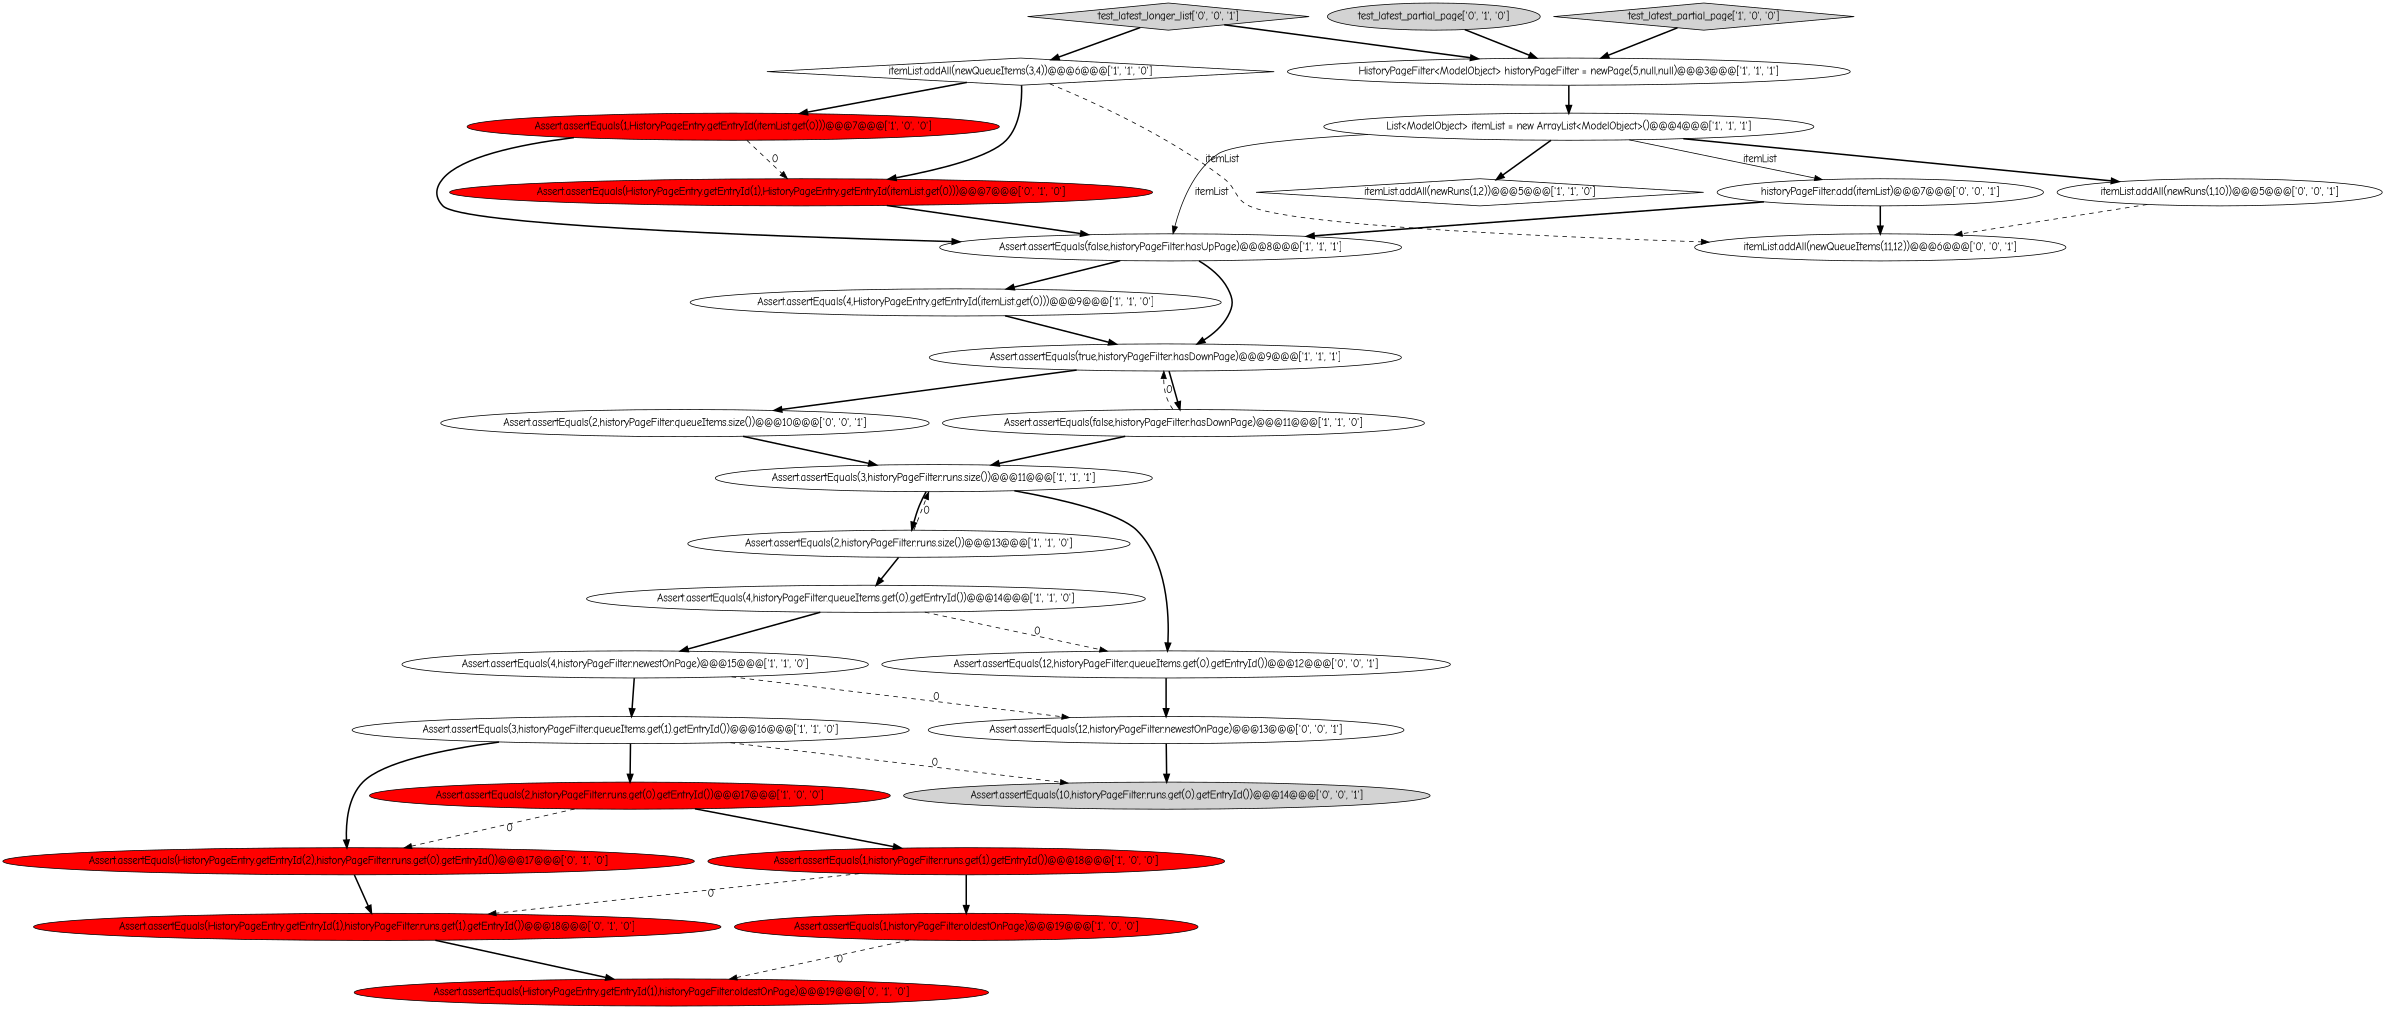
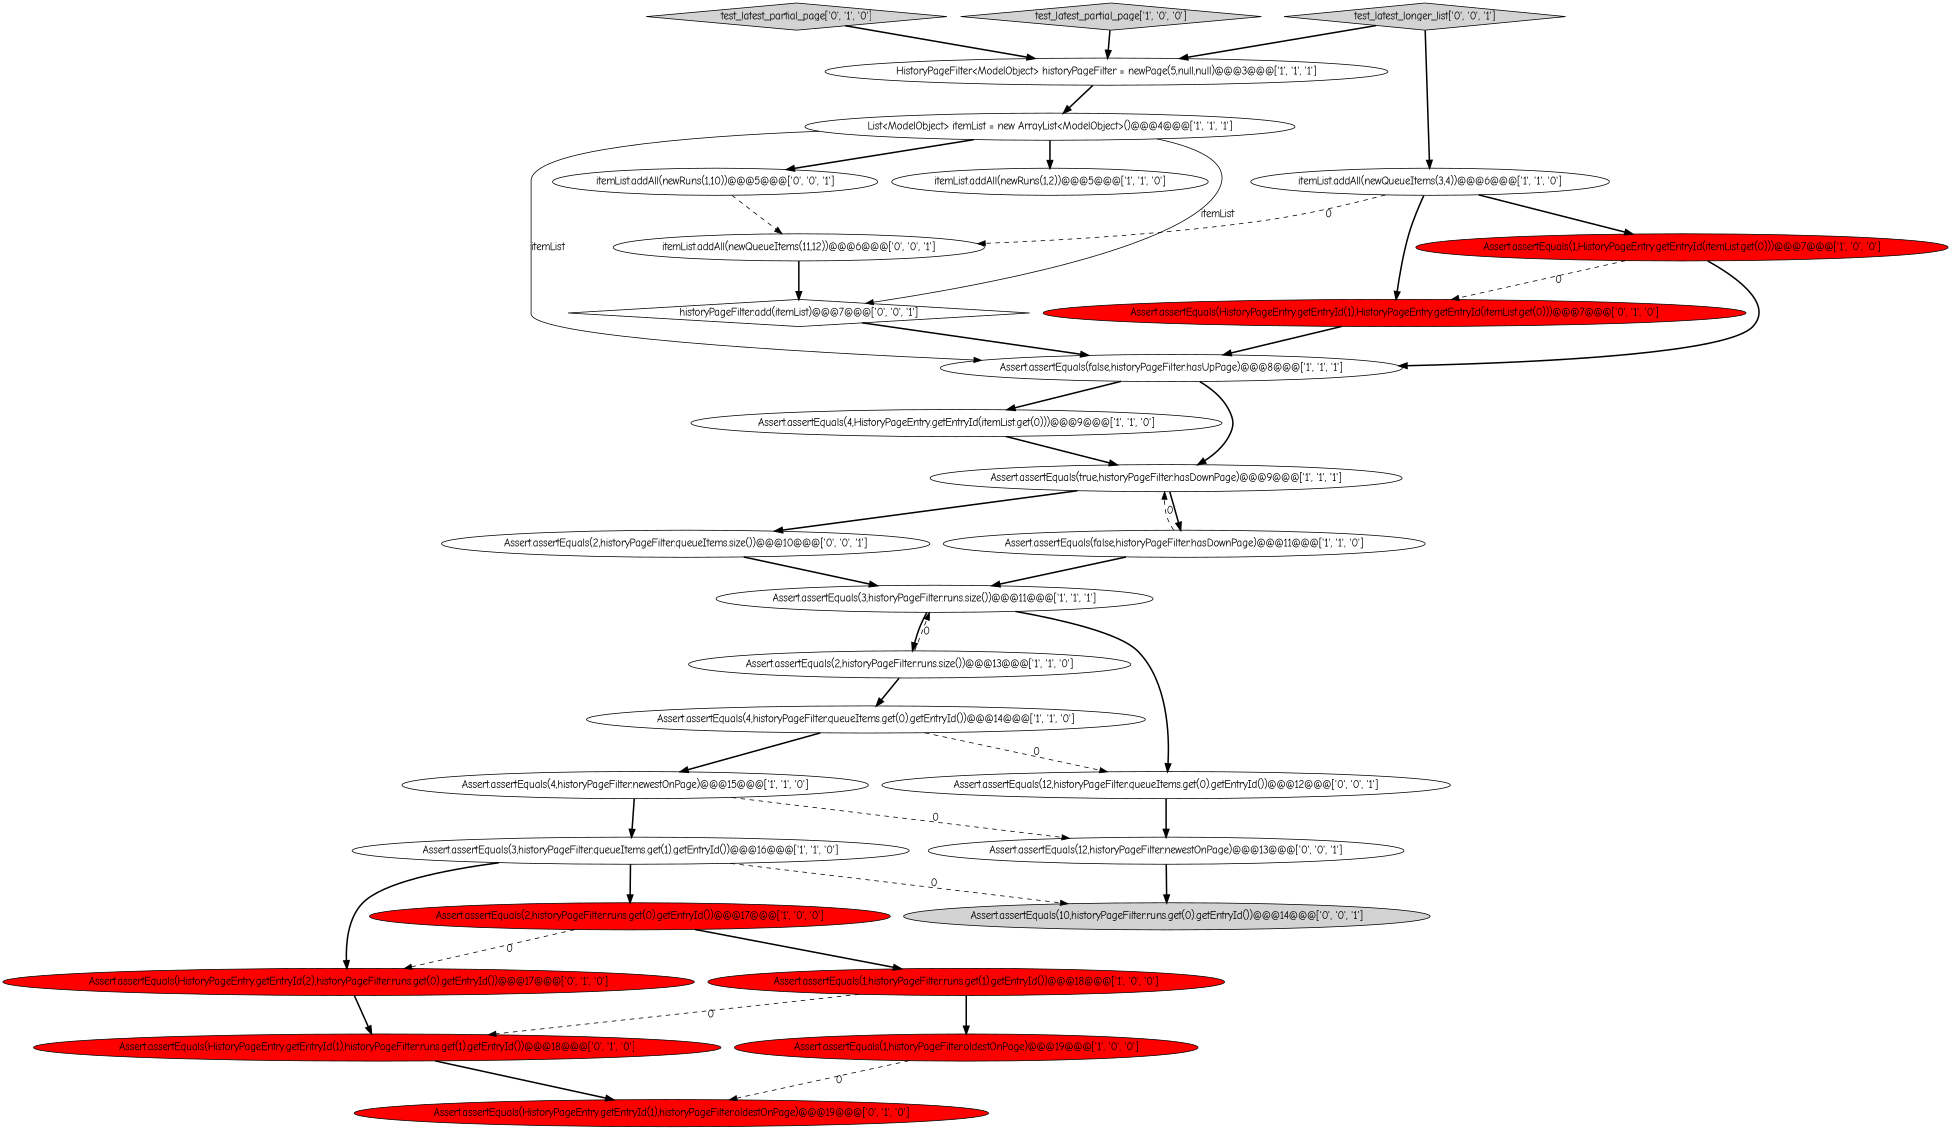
node "test_latest_partial_page['0', '1', '0']": shape ellipse -> diamond
node "itemList.addAll(newQueueItems(3,4))@@@6@@@['1', '1', '0']": shape diamond -> ellipse
edge "itemList.addAll(newQueueItems(3,4))@@@6@@@['1', '1', '0']" -> "itemList.addAll(newQueueItems(11,12))@@@6@@@['0', '0', '1']": label "itemList" -> "0"
node "itemList.addAll(newRuns(1,2))@@@5@@@['1', '1', '0']": shape diamond -> ellipse
node "historyPageFilter.add(itemList)@@@7@@@['0', '0', '1']": shape ellipse -> diamond
edge "historyPageFilter.add(itemList)@@@7@@@['0', '0', '1']" -> "itemList.addAll(newQueueItems(11,12))@@@6@@@['0', '0', '1']": reversed
